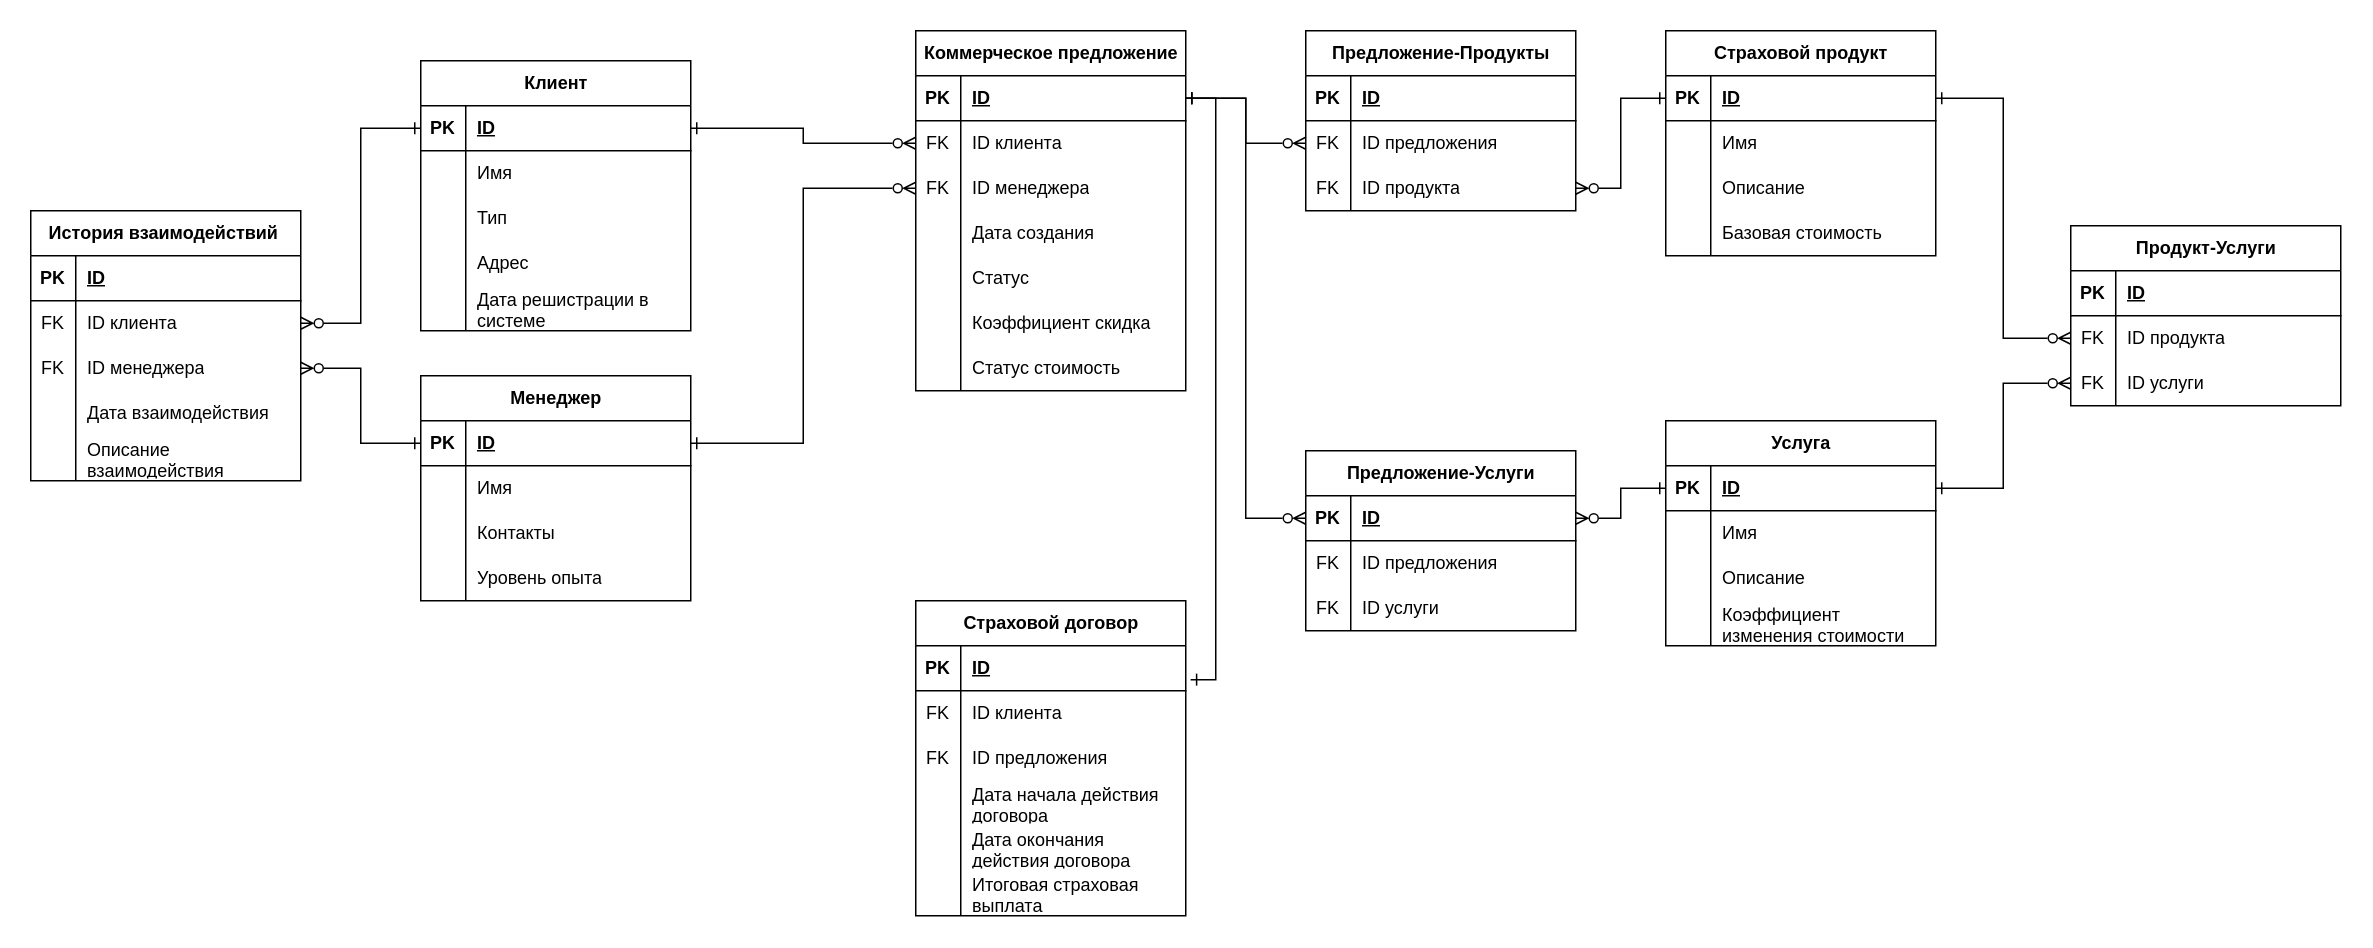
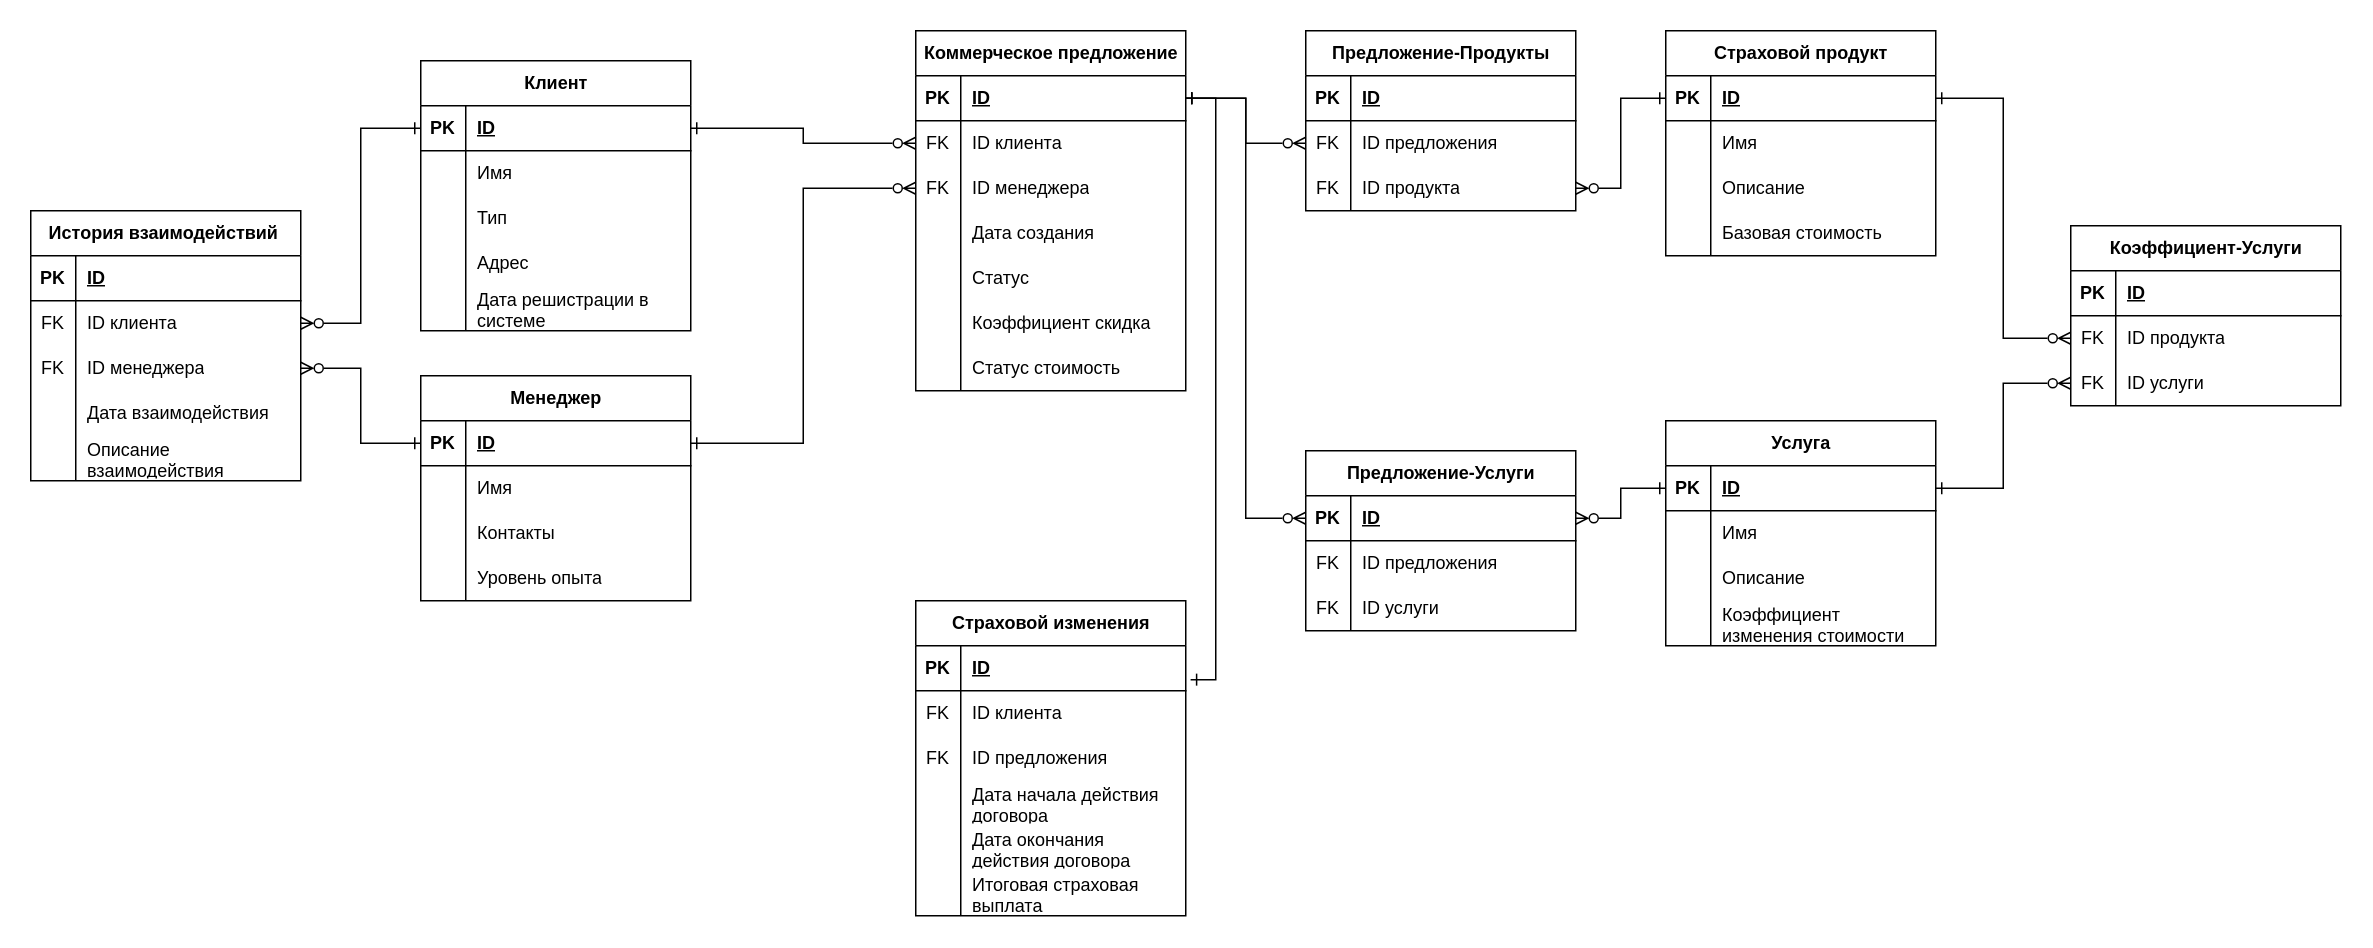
node "Продукт-Услуги": label "Продукт-Услуги" -> "Коэффициент-Услуги"
node "Страховой договор": label "Страховой договор" -> "Страховой изменения"
